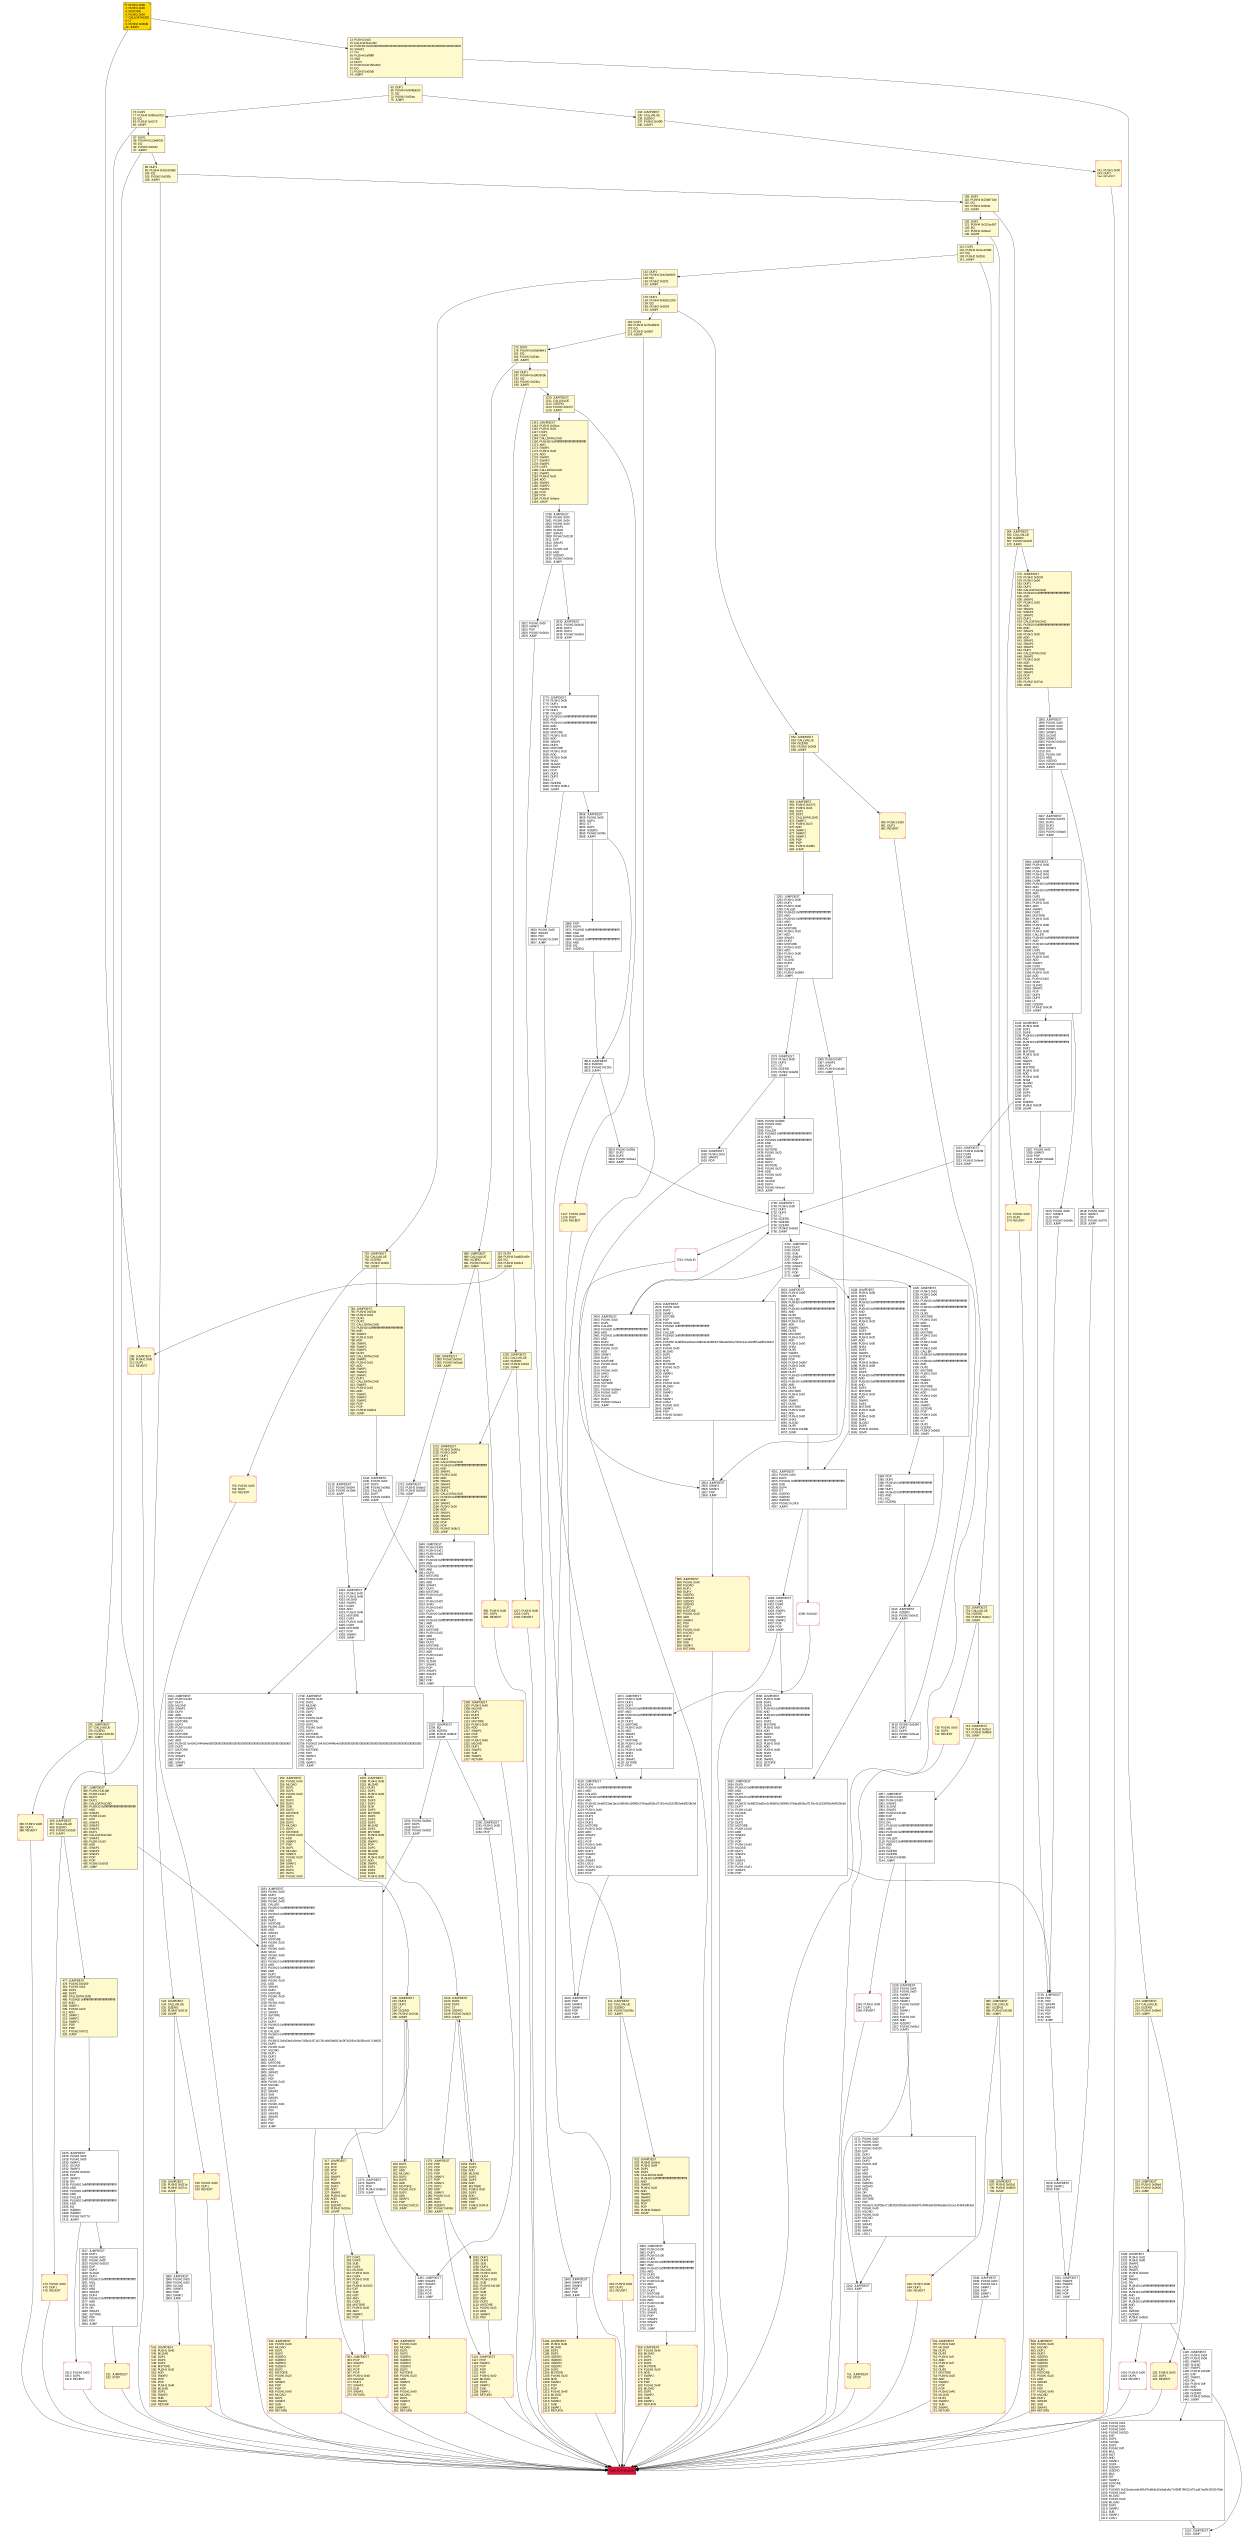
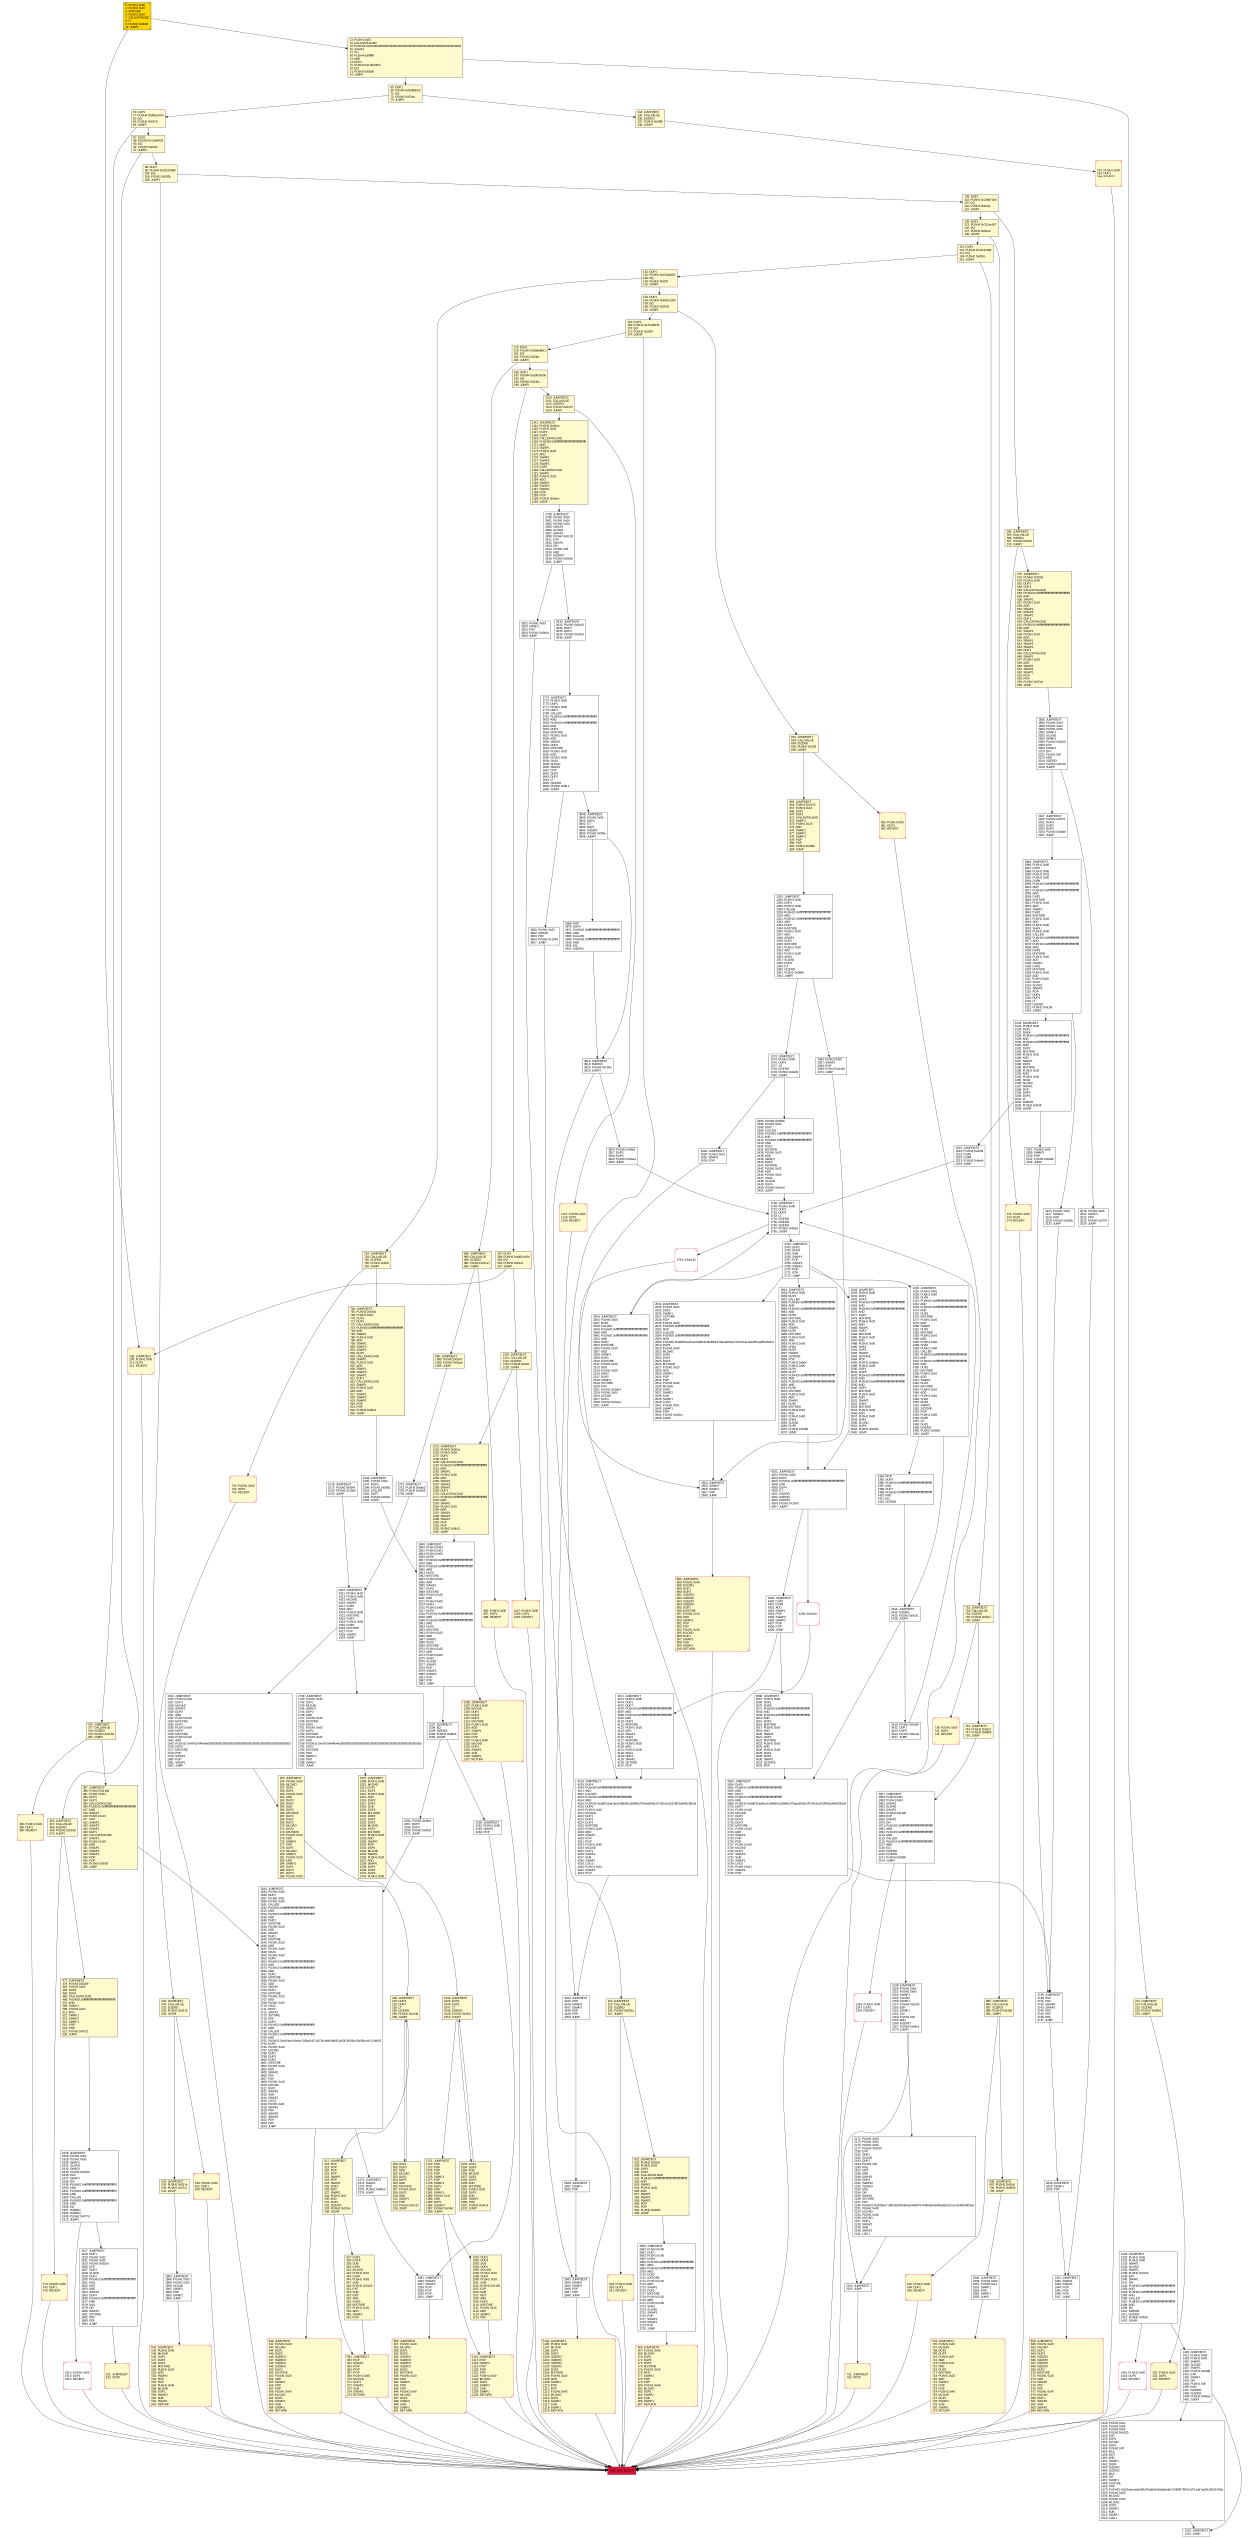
node "2840: JUMPDEST 2841: SWAP1 2842: POP": added
node "224: JUMPDEST 225: PUSH2 0x00e8 228: PUSH2 0x0530 231: JUMP": removed
